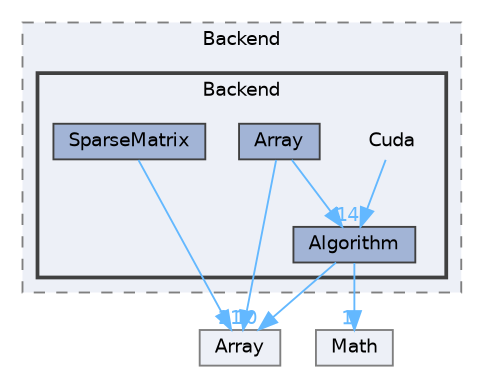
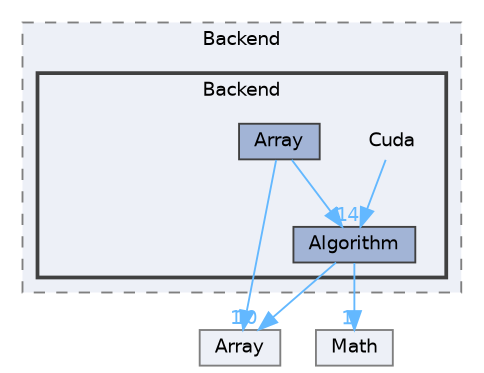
node "SparseMatrix": removed
